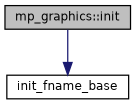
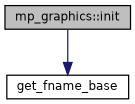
node "init_fname_base": label "init_fname_base" -> "get_fname_base"
